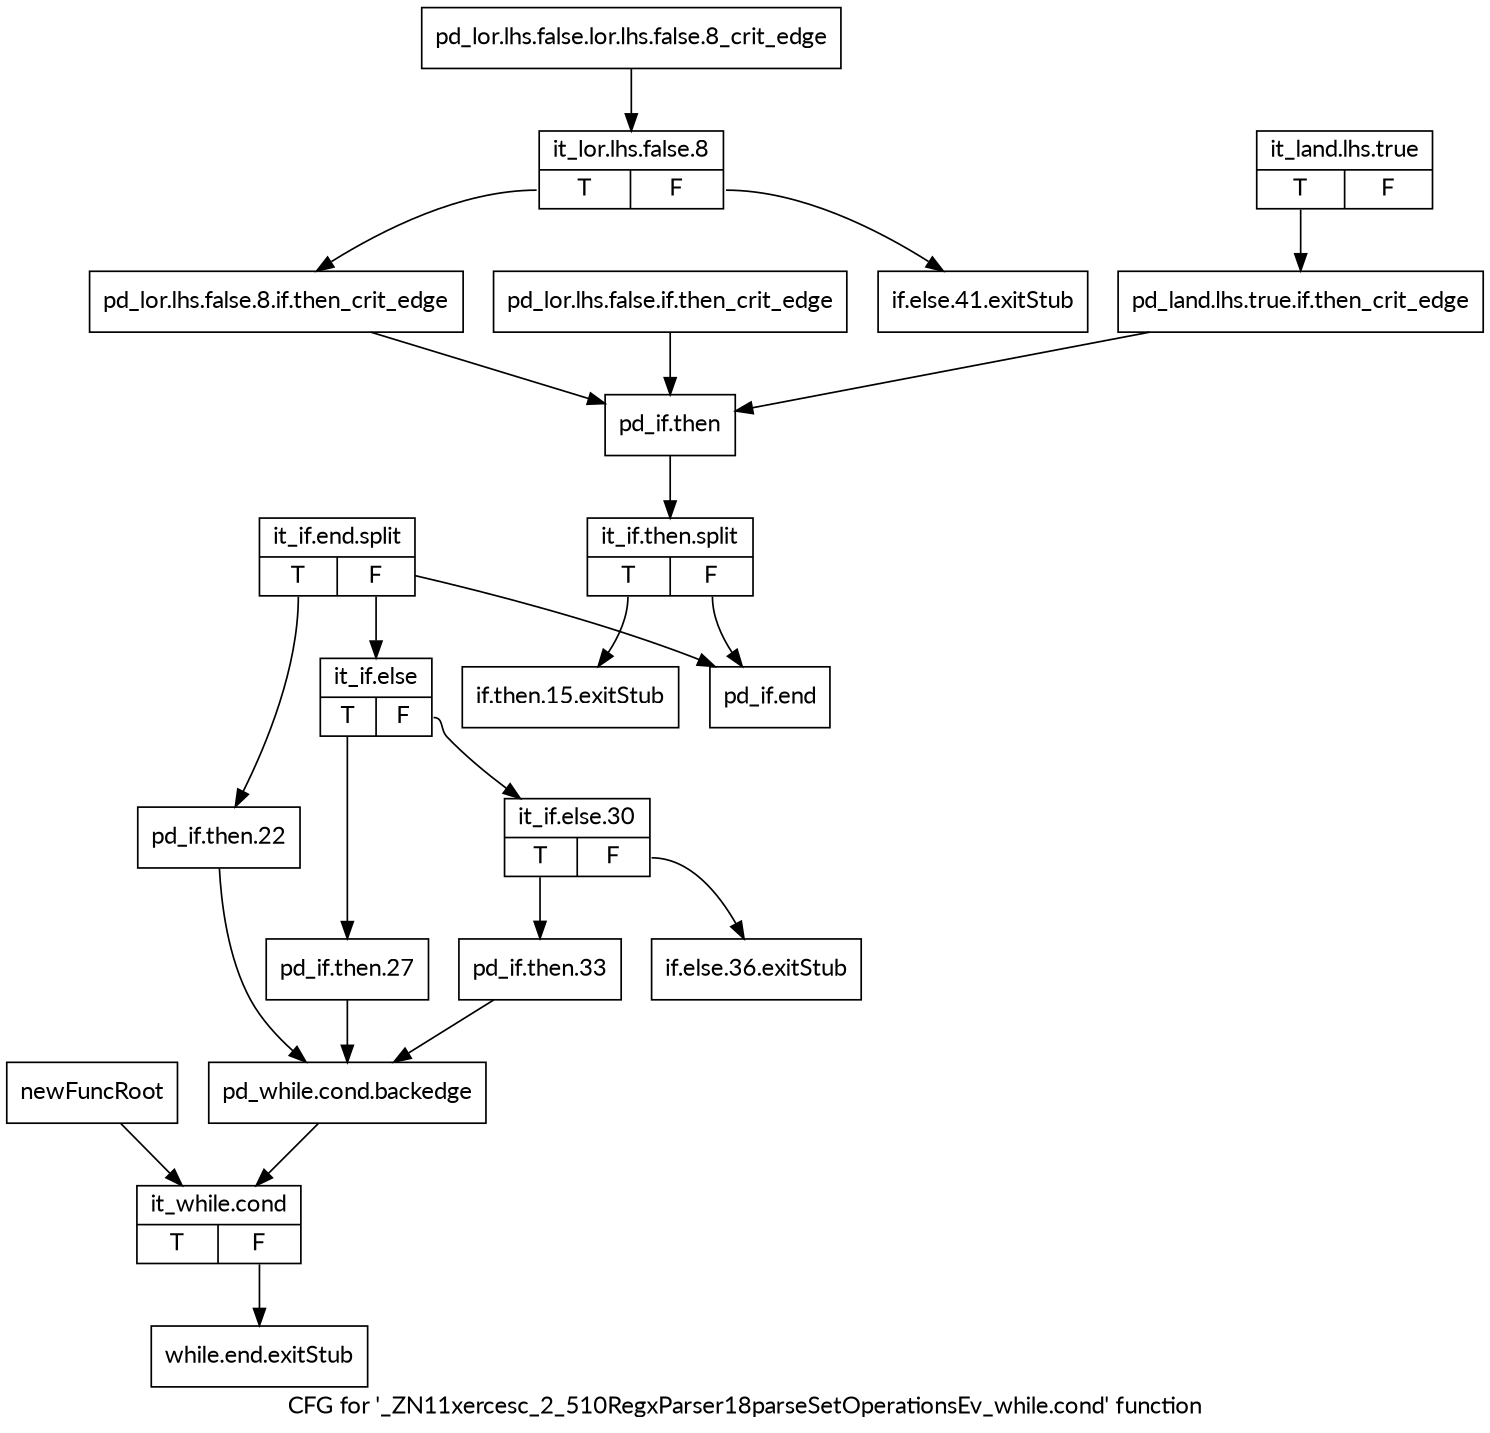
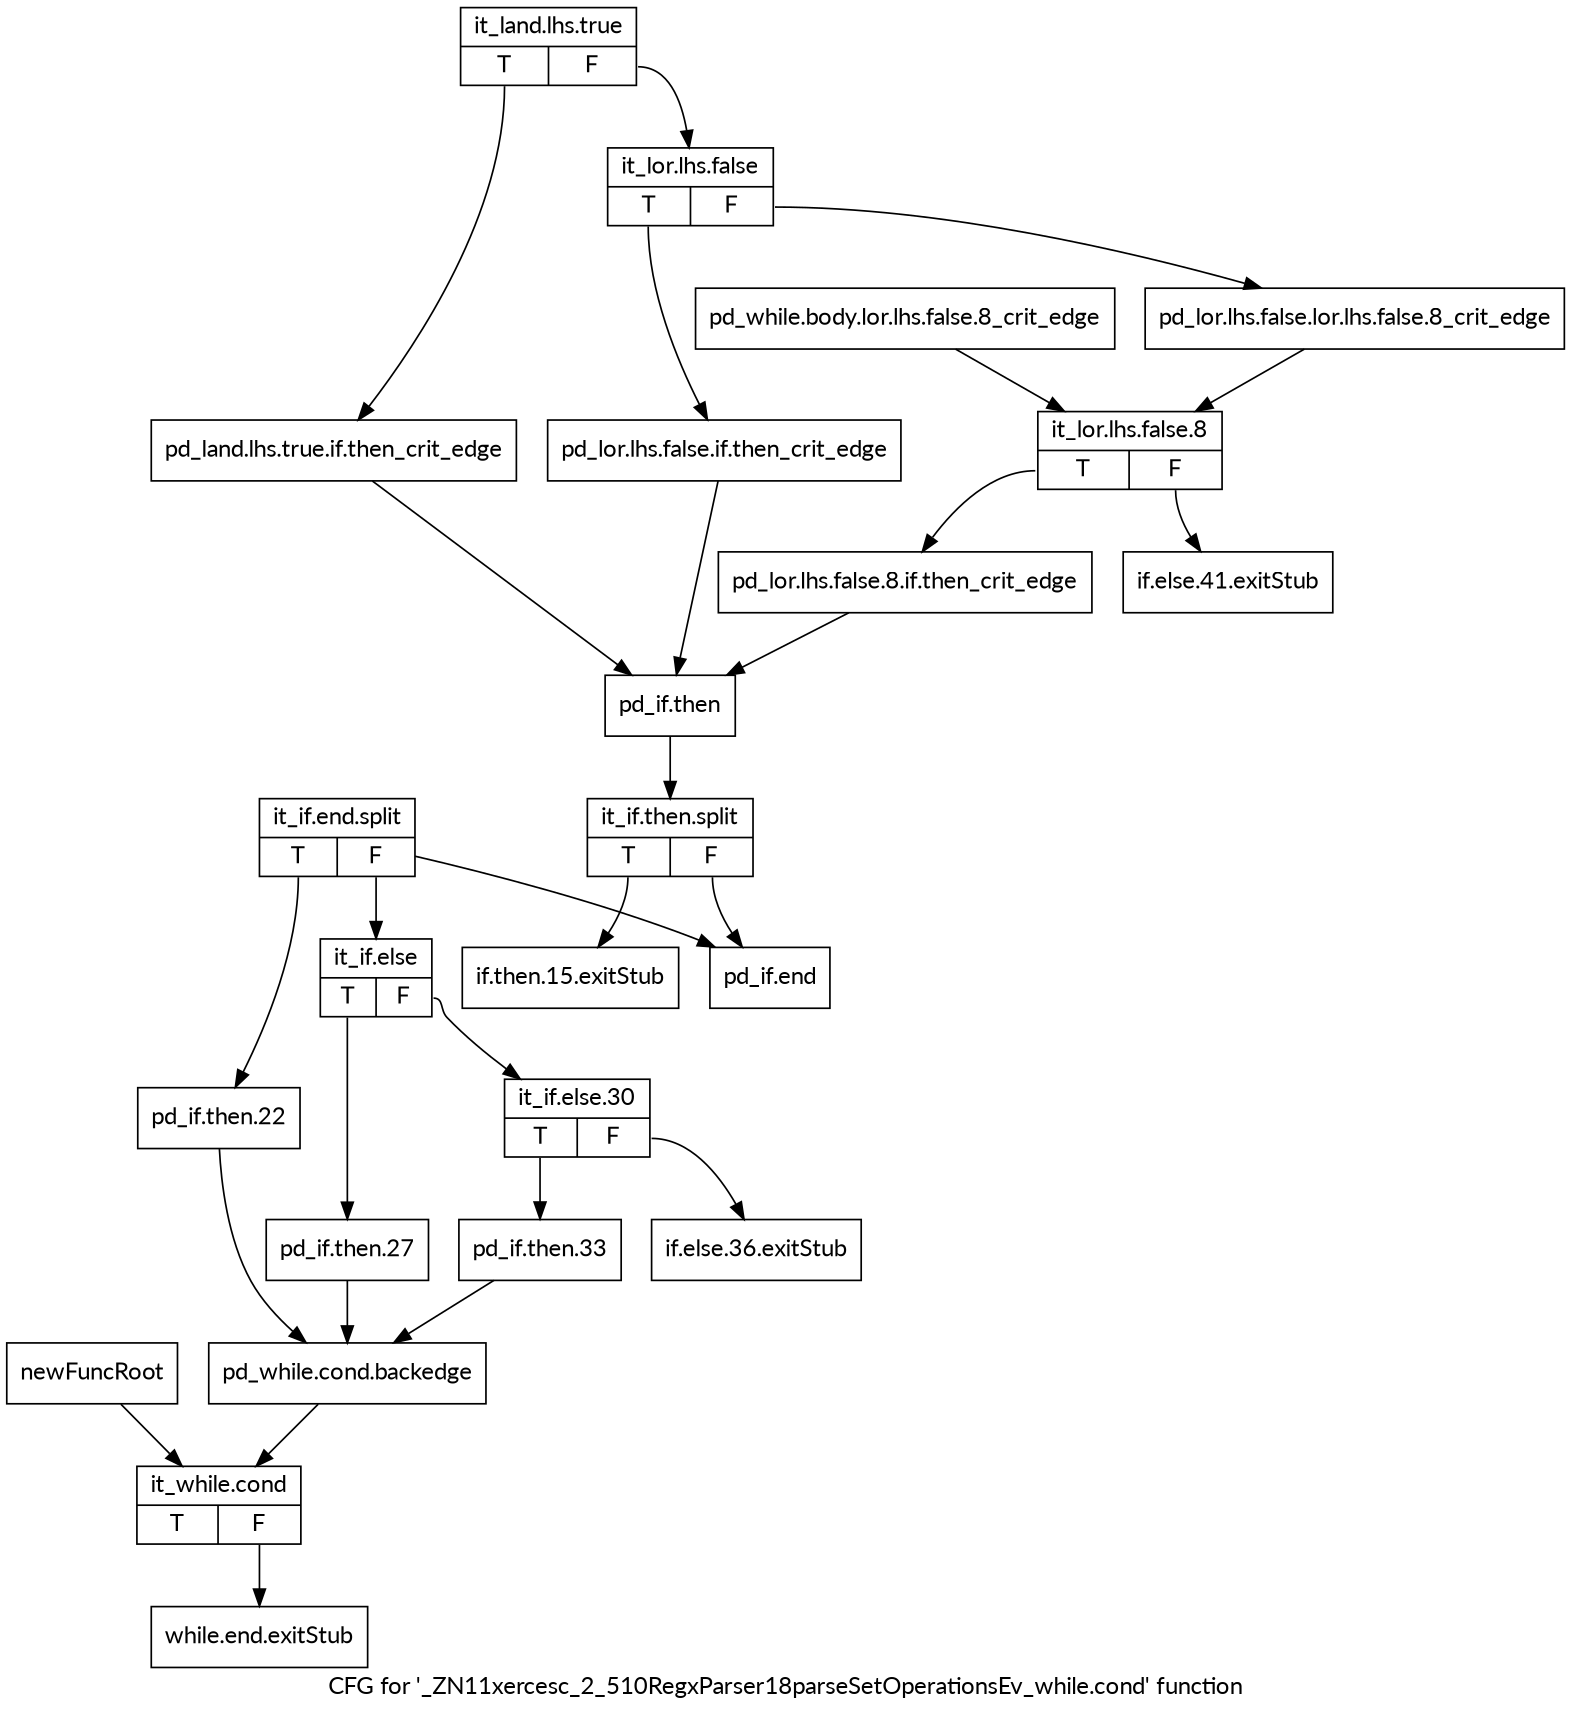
node "it_lor.lhs.false": added
node "pd_while.body.lor.lhs.false.8_crit_edge": added
